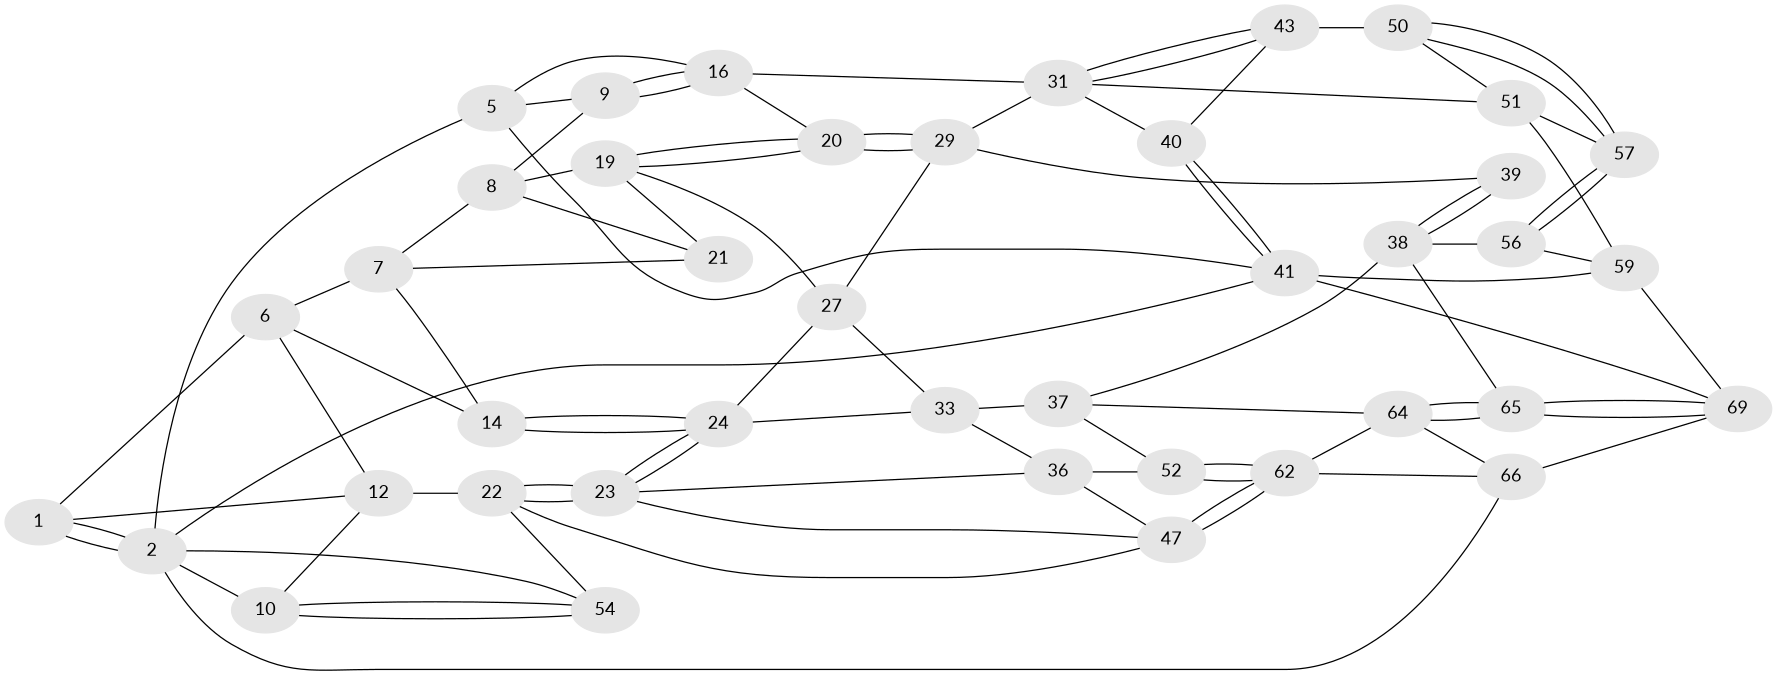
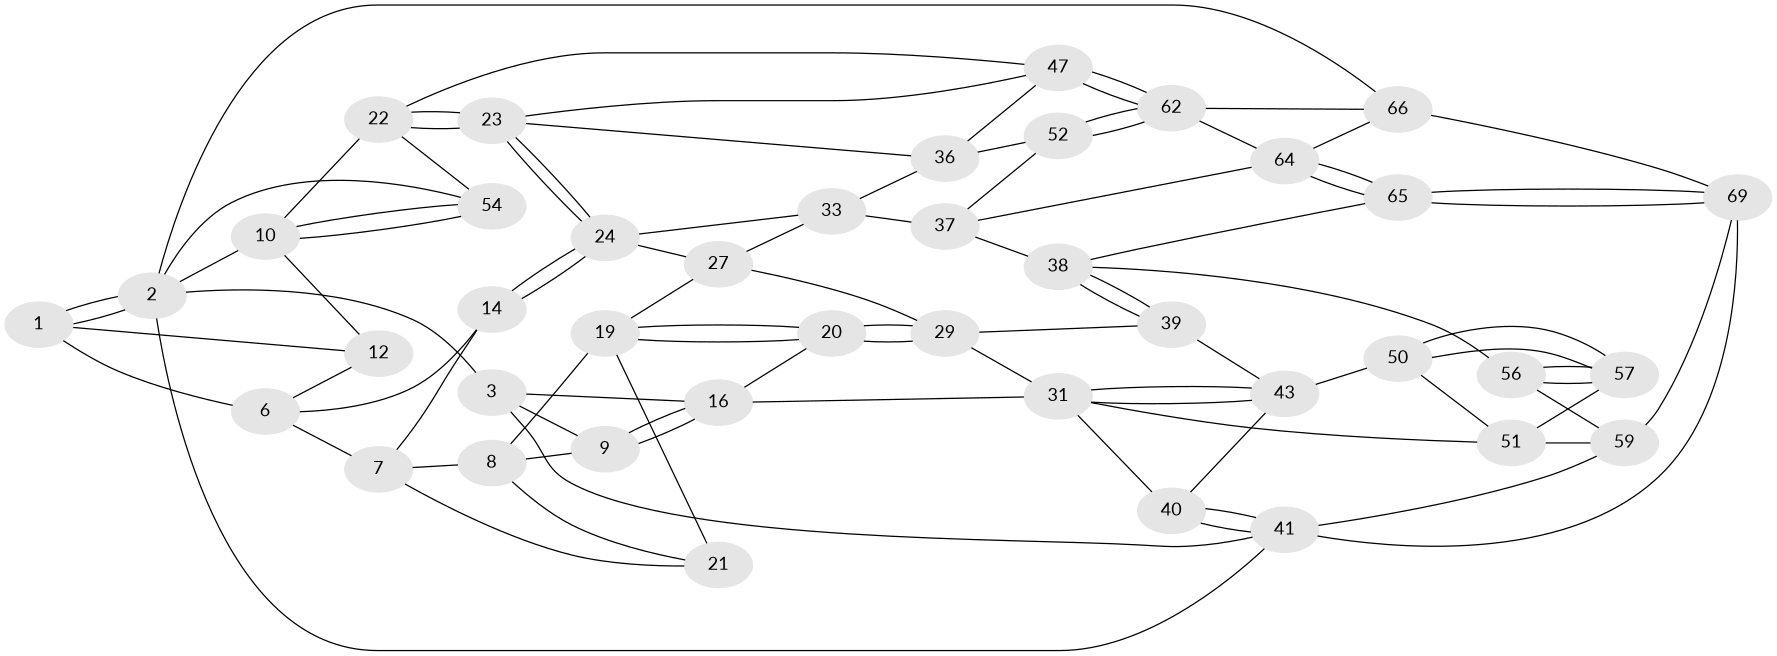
node "5": label "5" -> "3"
edge "39" -- "43": added
edge "12" -- "22": now "10" -- "22"
